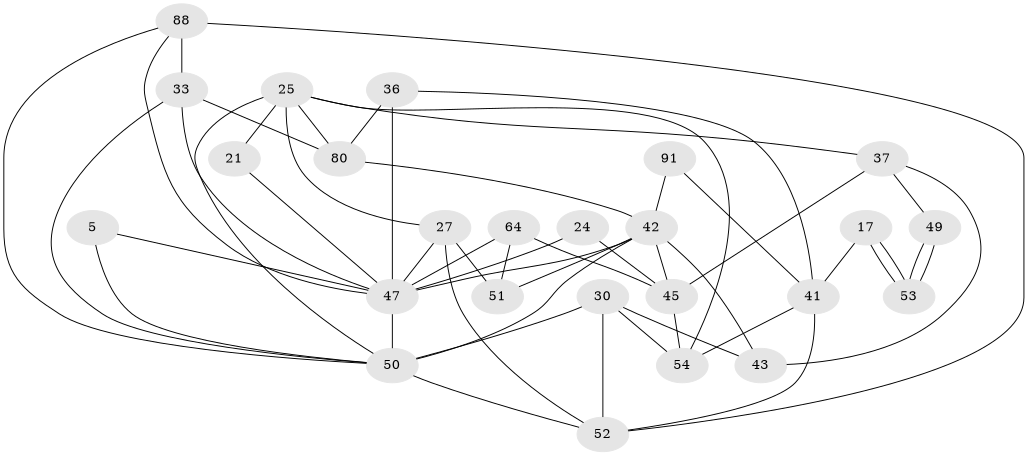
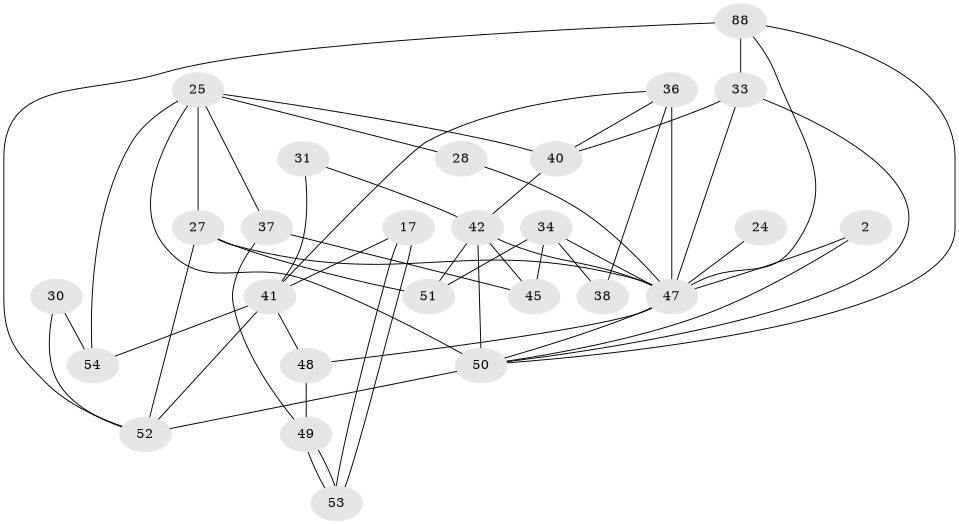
node "21": label "21" -> "28"
node "80": label "80" -> "40"
node "91": label "91" -> "31"
node "5": label "5" -> "2"
node "64": label "64" -> "34"
edge "24" -- "45": removed
node "38": added
edge "45" -- "54": removed
edge "30" -- "50": removed
node "48": added
node "43": removed
